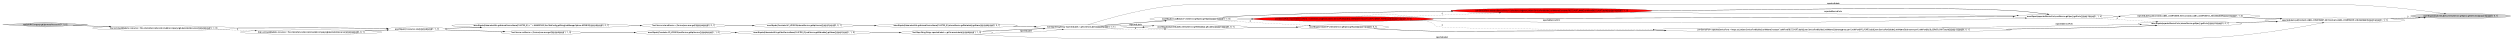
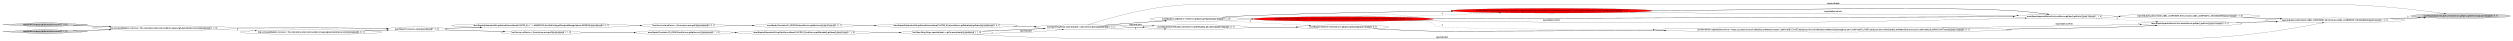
node "testBuildAccompanyingKubernetesResources['0', '1', '0']": added
